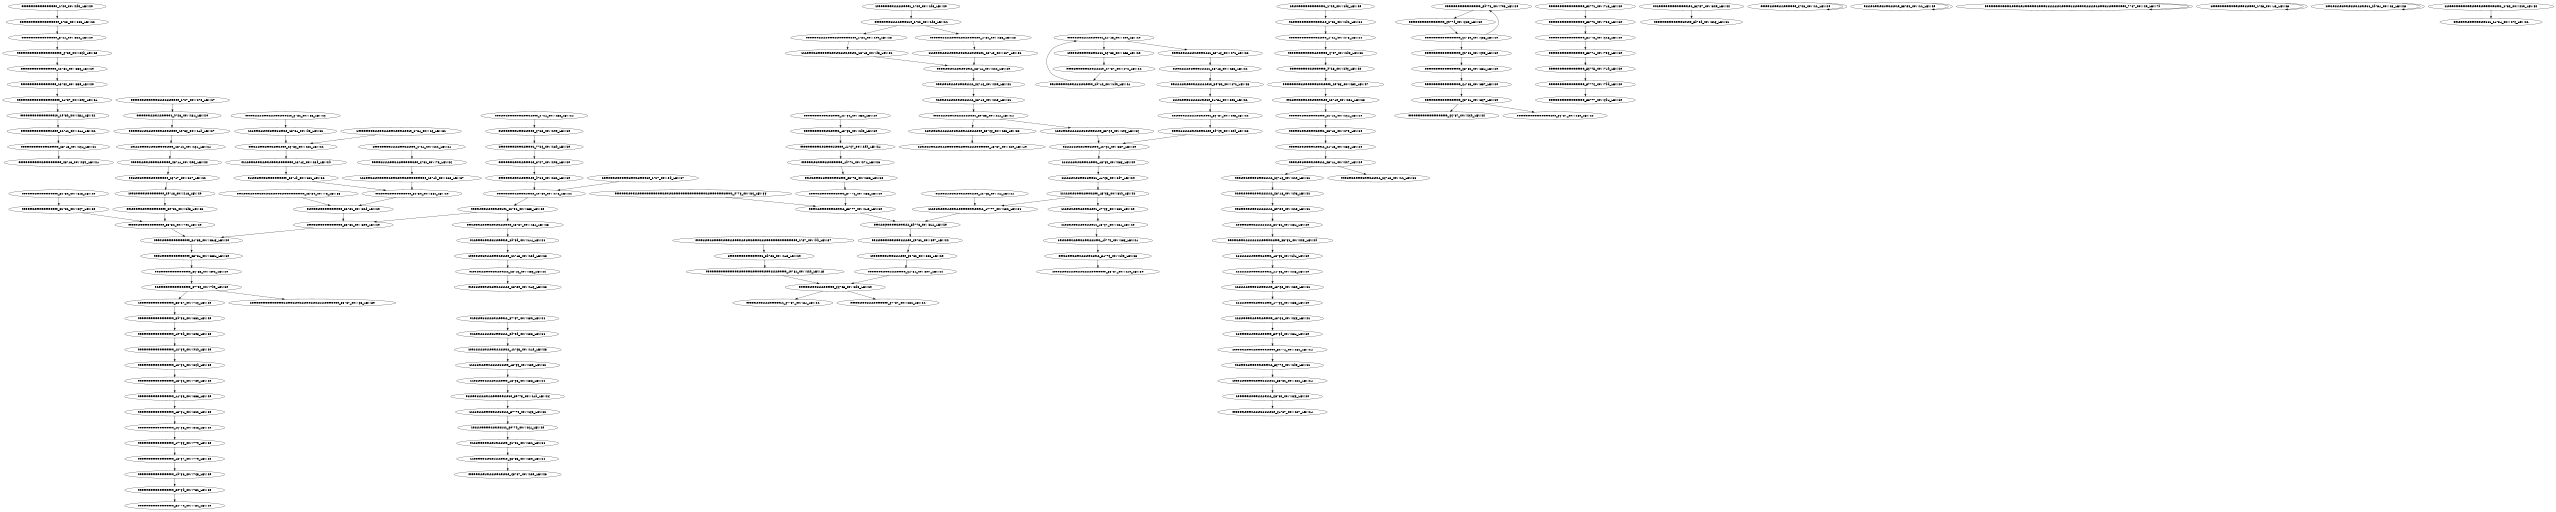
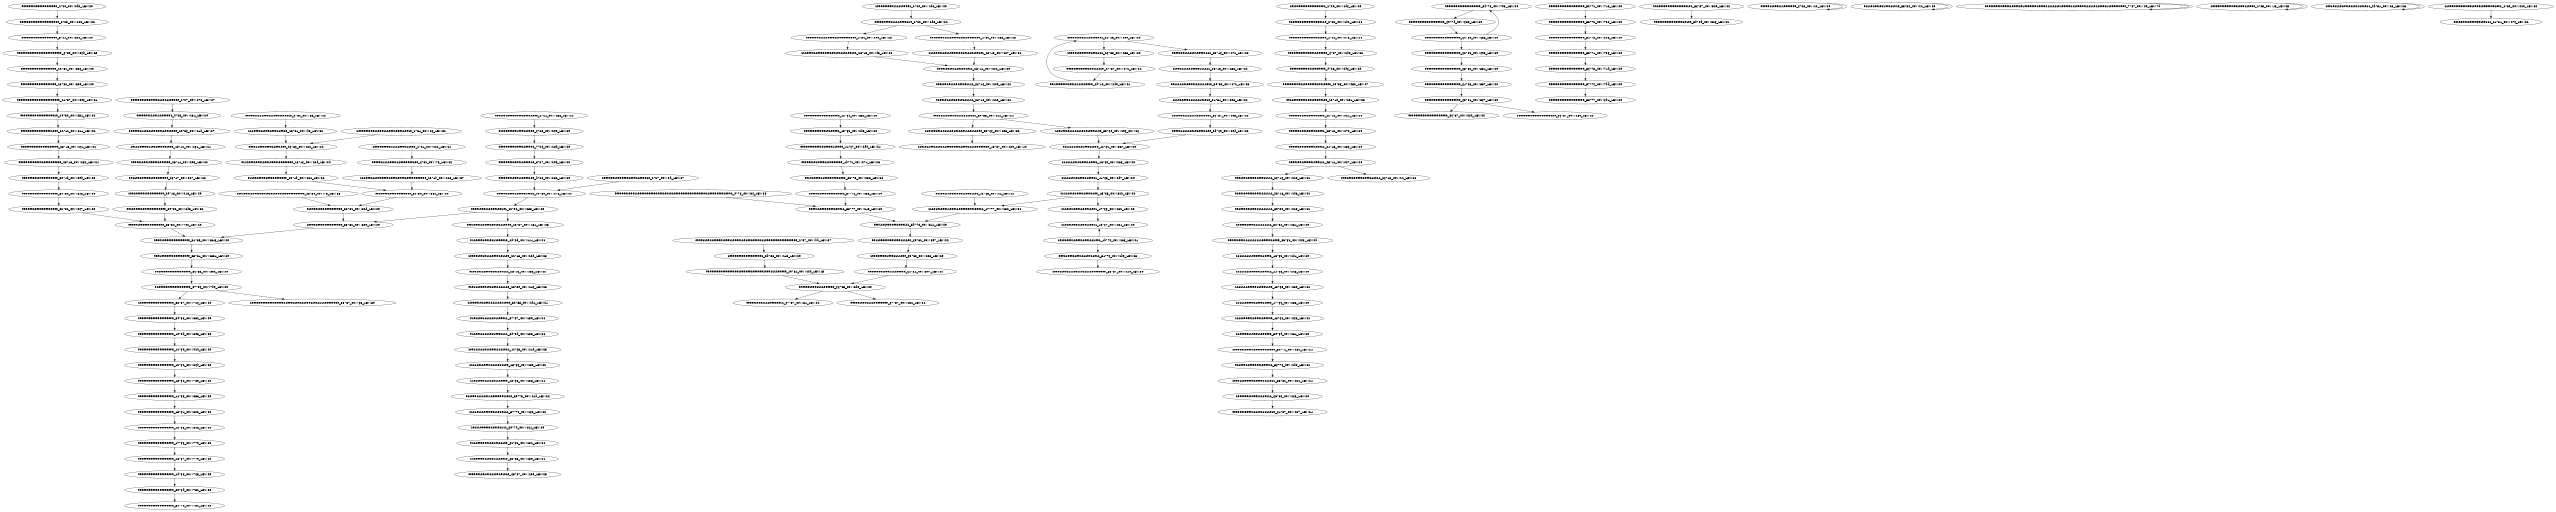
node "11010010111111101010001100_35-60_COV:106_LEN:26": label "11010010111111101010001100_35-60_COV:106_LEN:26" -> "11010010111111101010001100_35-60_COV:106_COV:26"
node "00000000100000000000_30-49_COV:309_LEN:20": added
edge "11010100011000110011_48-67_COV:184_LEN:20" -> "101010001100011001111001_49-72_COV:186_LEN:24": reversed
node "110000101100111111011000_32-55_COV:194_LEN:24": added
edge "11111000001100011000_47-66_COV:235_LEN:20" -> "111100000110001100000_48-68_COV:263_LEN:21": added
